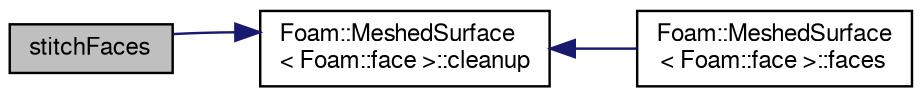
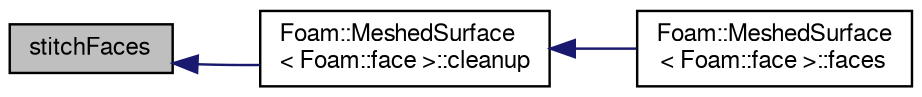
edge "stitchFaces" -> "Foam::MeshedSurface < Foam::face >::cleanup": reversed
